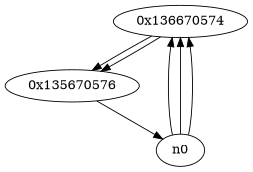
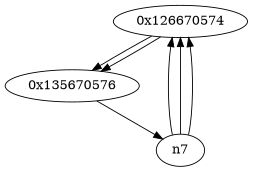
node "0x136670574": label "0x136670574" -> "0x126670574"
node "n0": label "n0" -> "n7"
